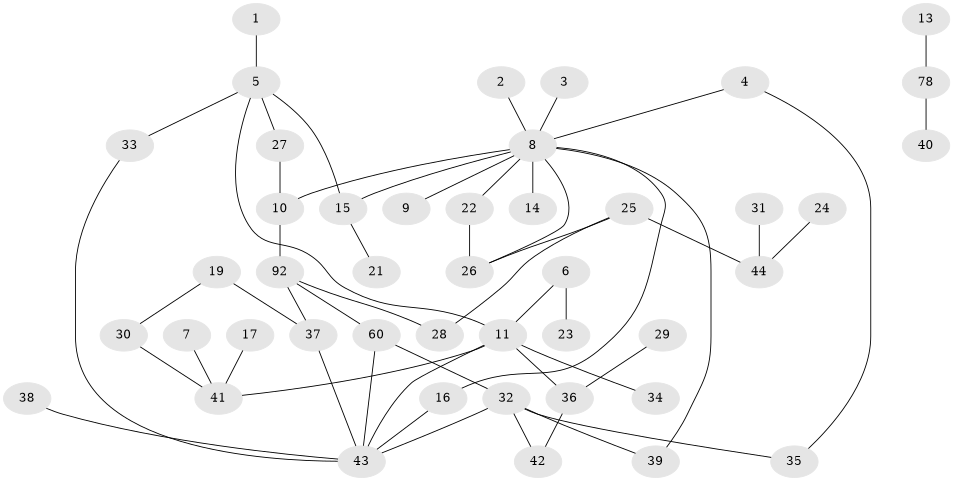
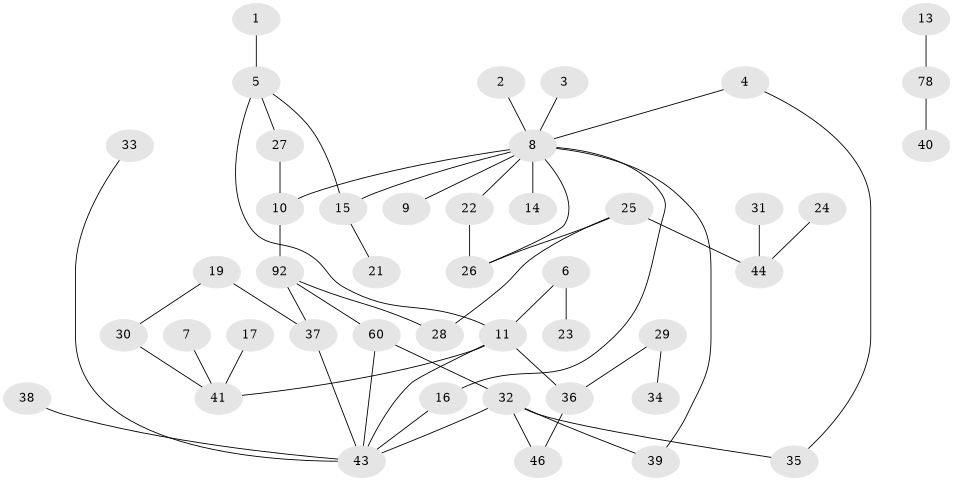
edge "5" -- "33": removed
edge "11" -- "34": now "29" -- "34"
node "42": label "42" -> "46"
